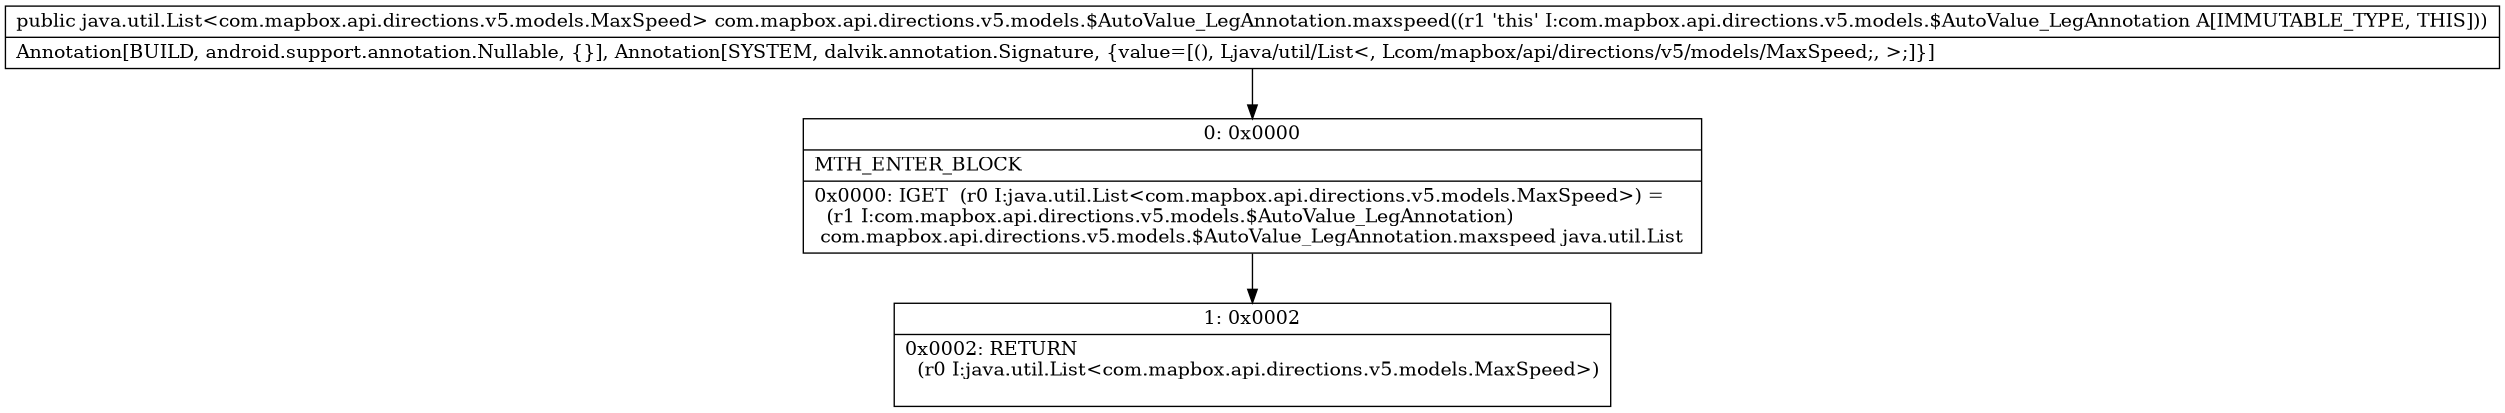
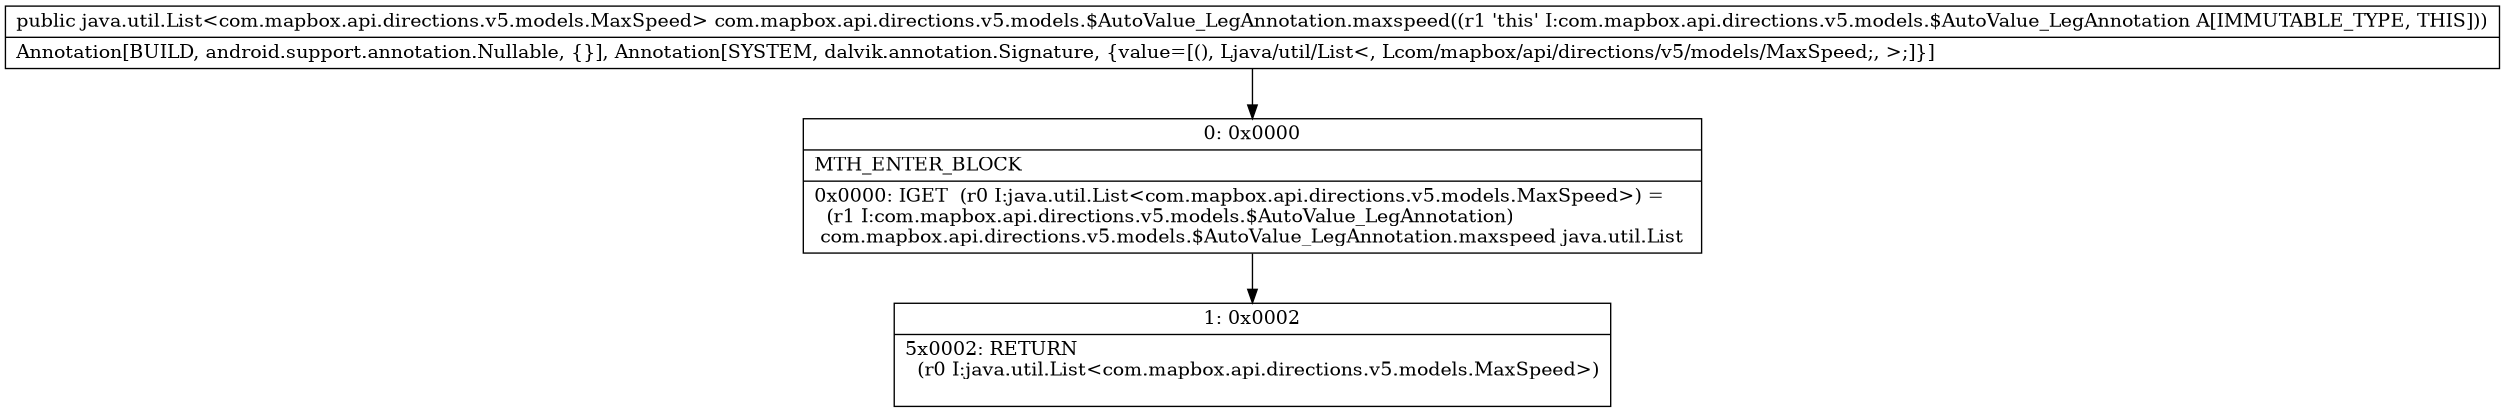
node "1: 0x0002": text "0x0002: RETURN" -> "5x0002: RETURN"
